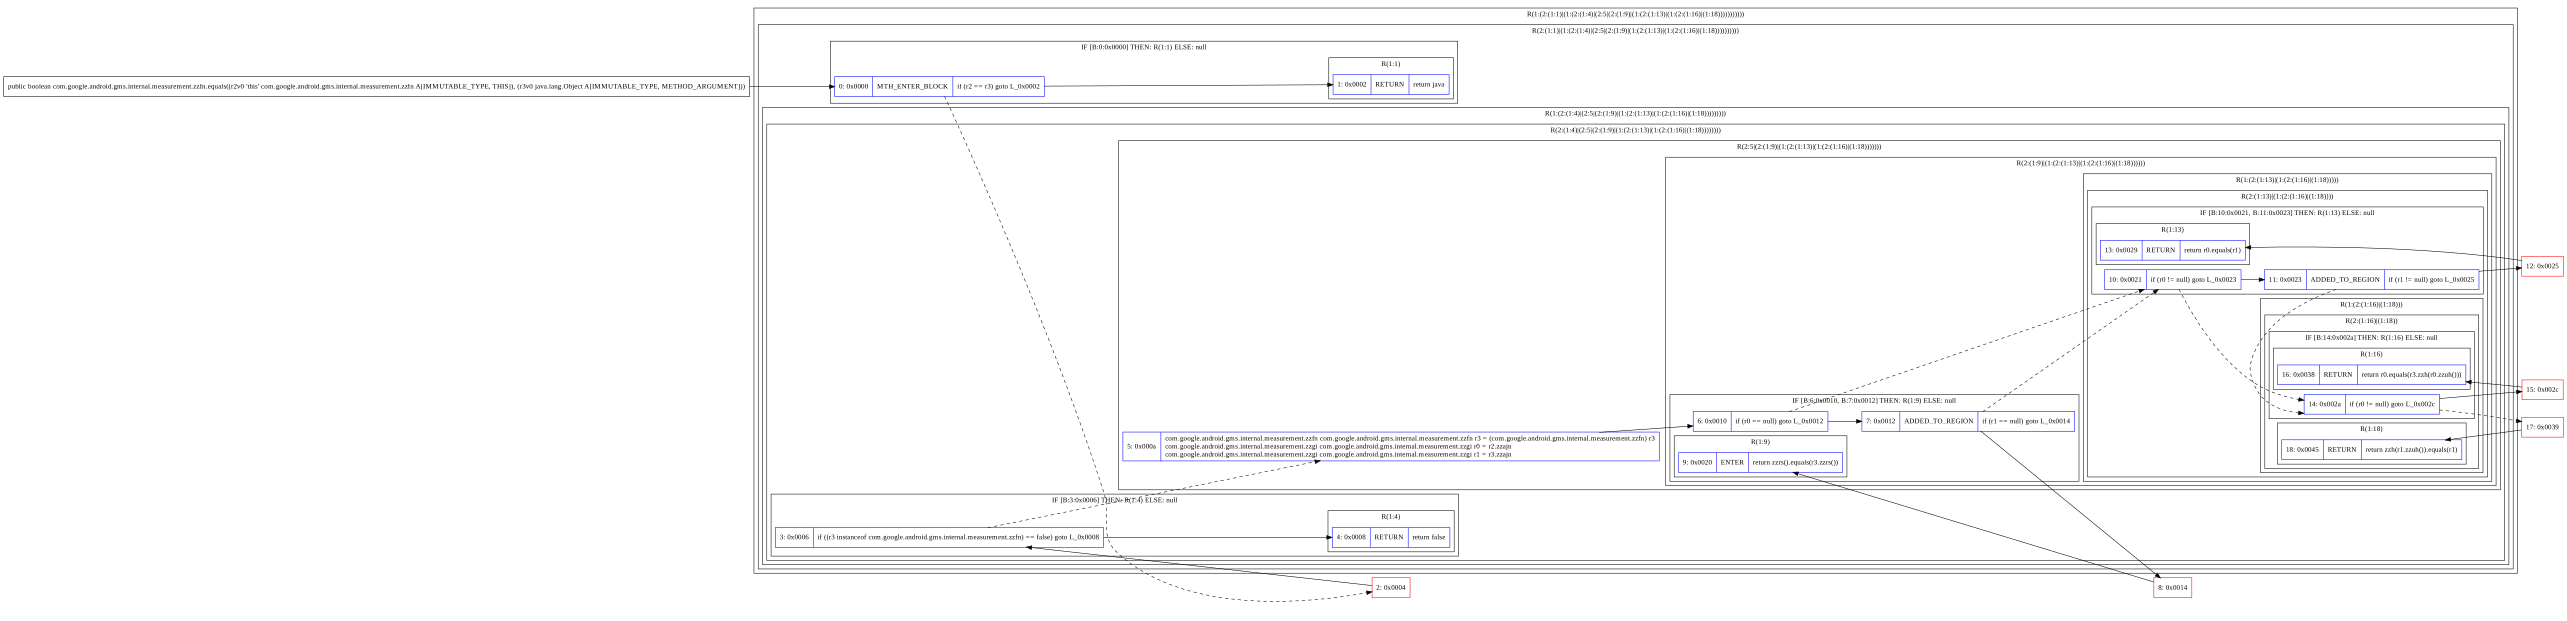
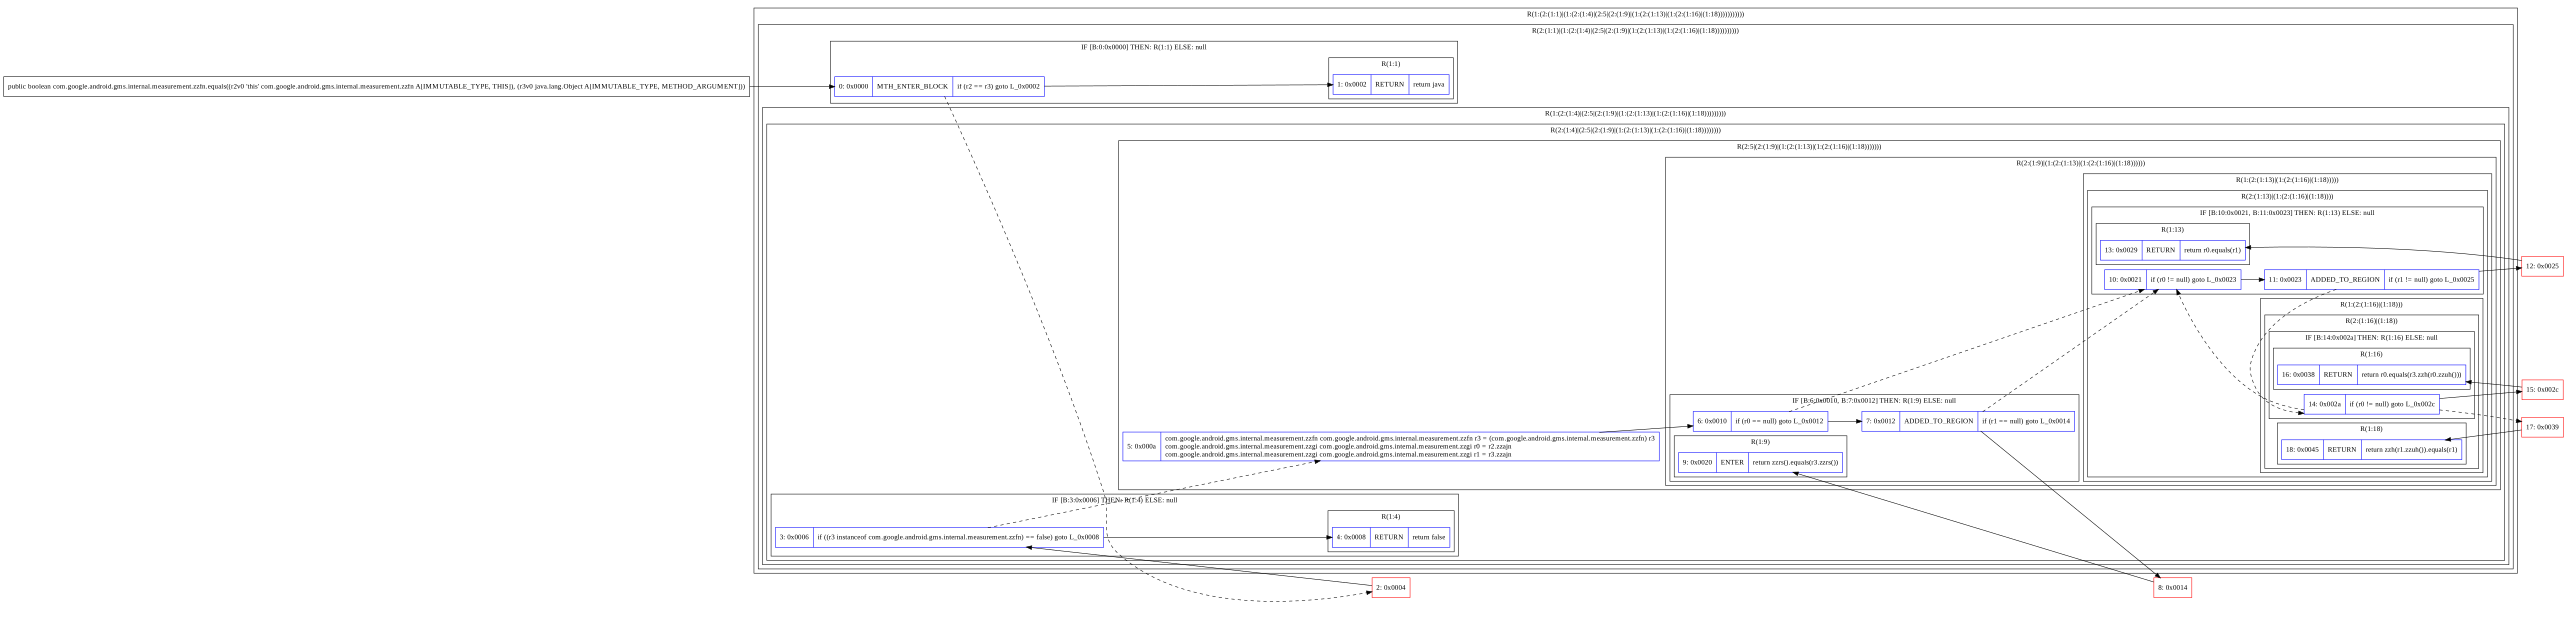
edge "10: 0x0021" -> "14: 0x002a": reversed
